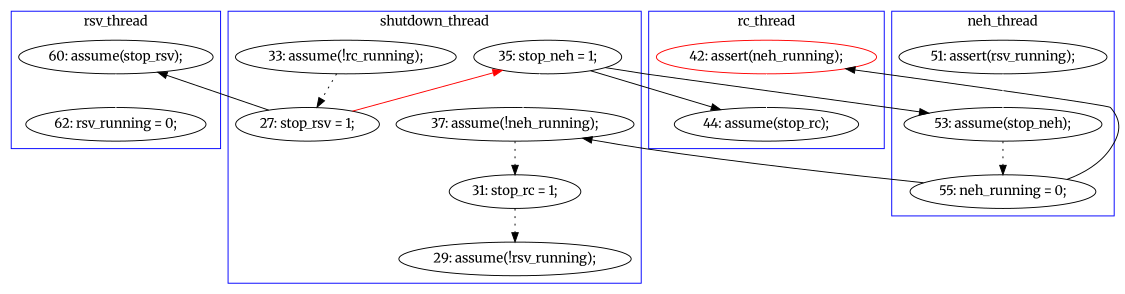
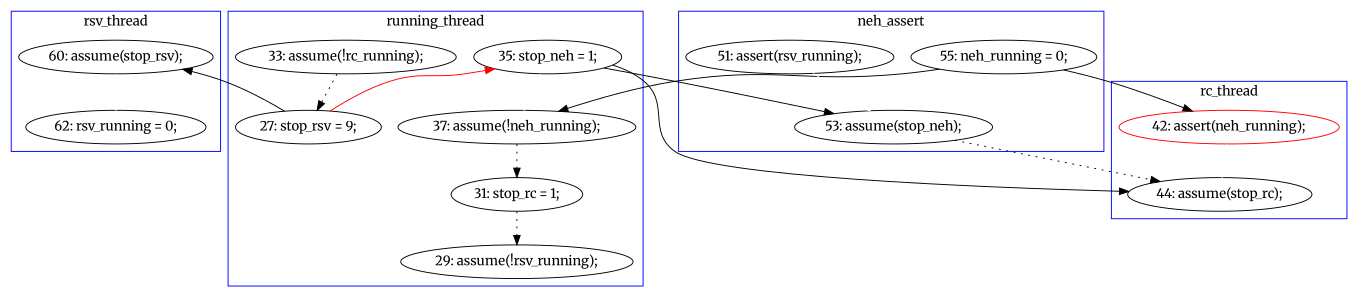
cluster "shutdown_thread": label "shutdown_thread" -> "running_thread"
cluster "neh_thread": label "neh_thread" -> "neh_assert"
node "27: stop_rsv = 1;": label "27: stop_rsv = 1;" -> "27: stop_rsv = 9;"
edge "53: assume(stop_neh);" -> "55: neh_running = 0;": now "53: assume(stop_neh);" -> "44: assume(stop_rc);"
